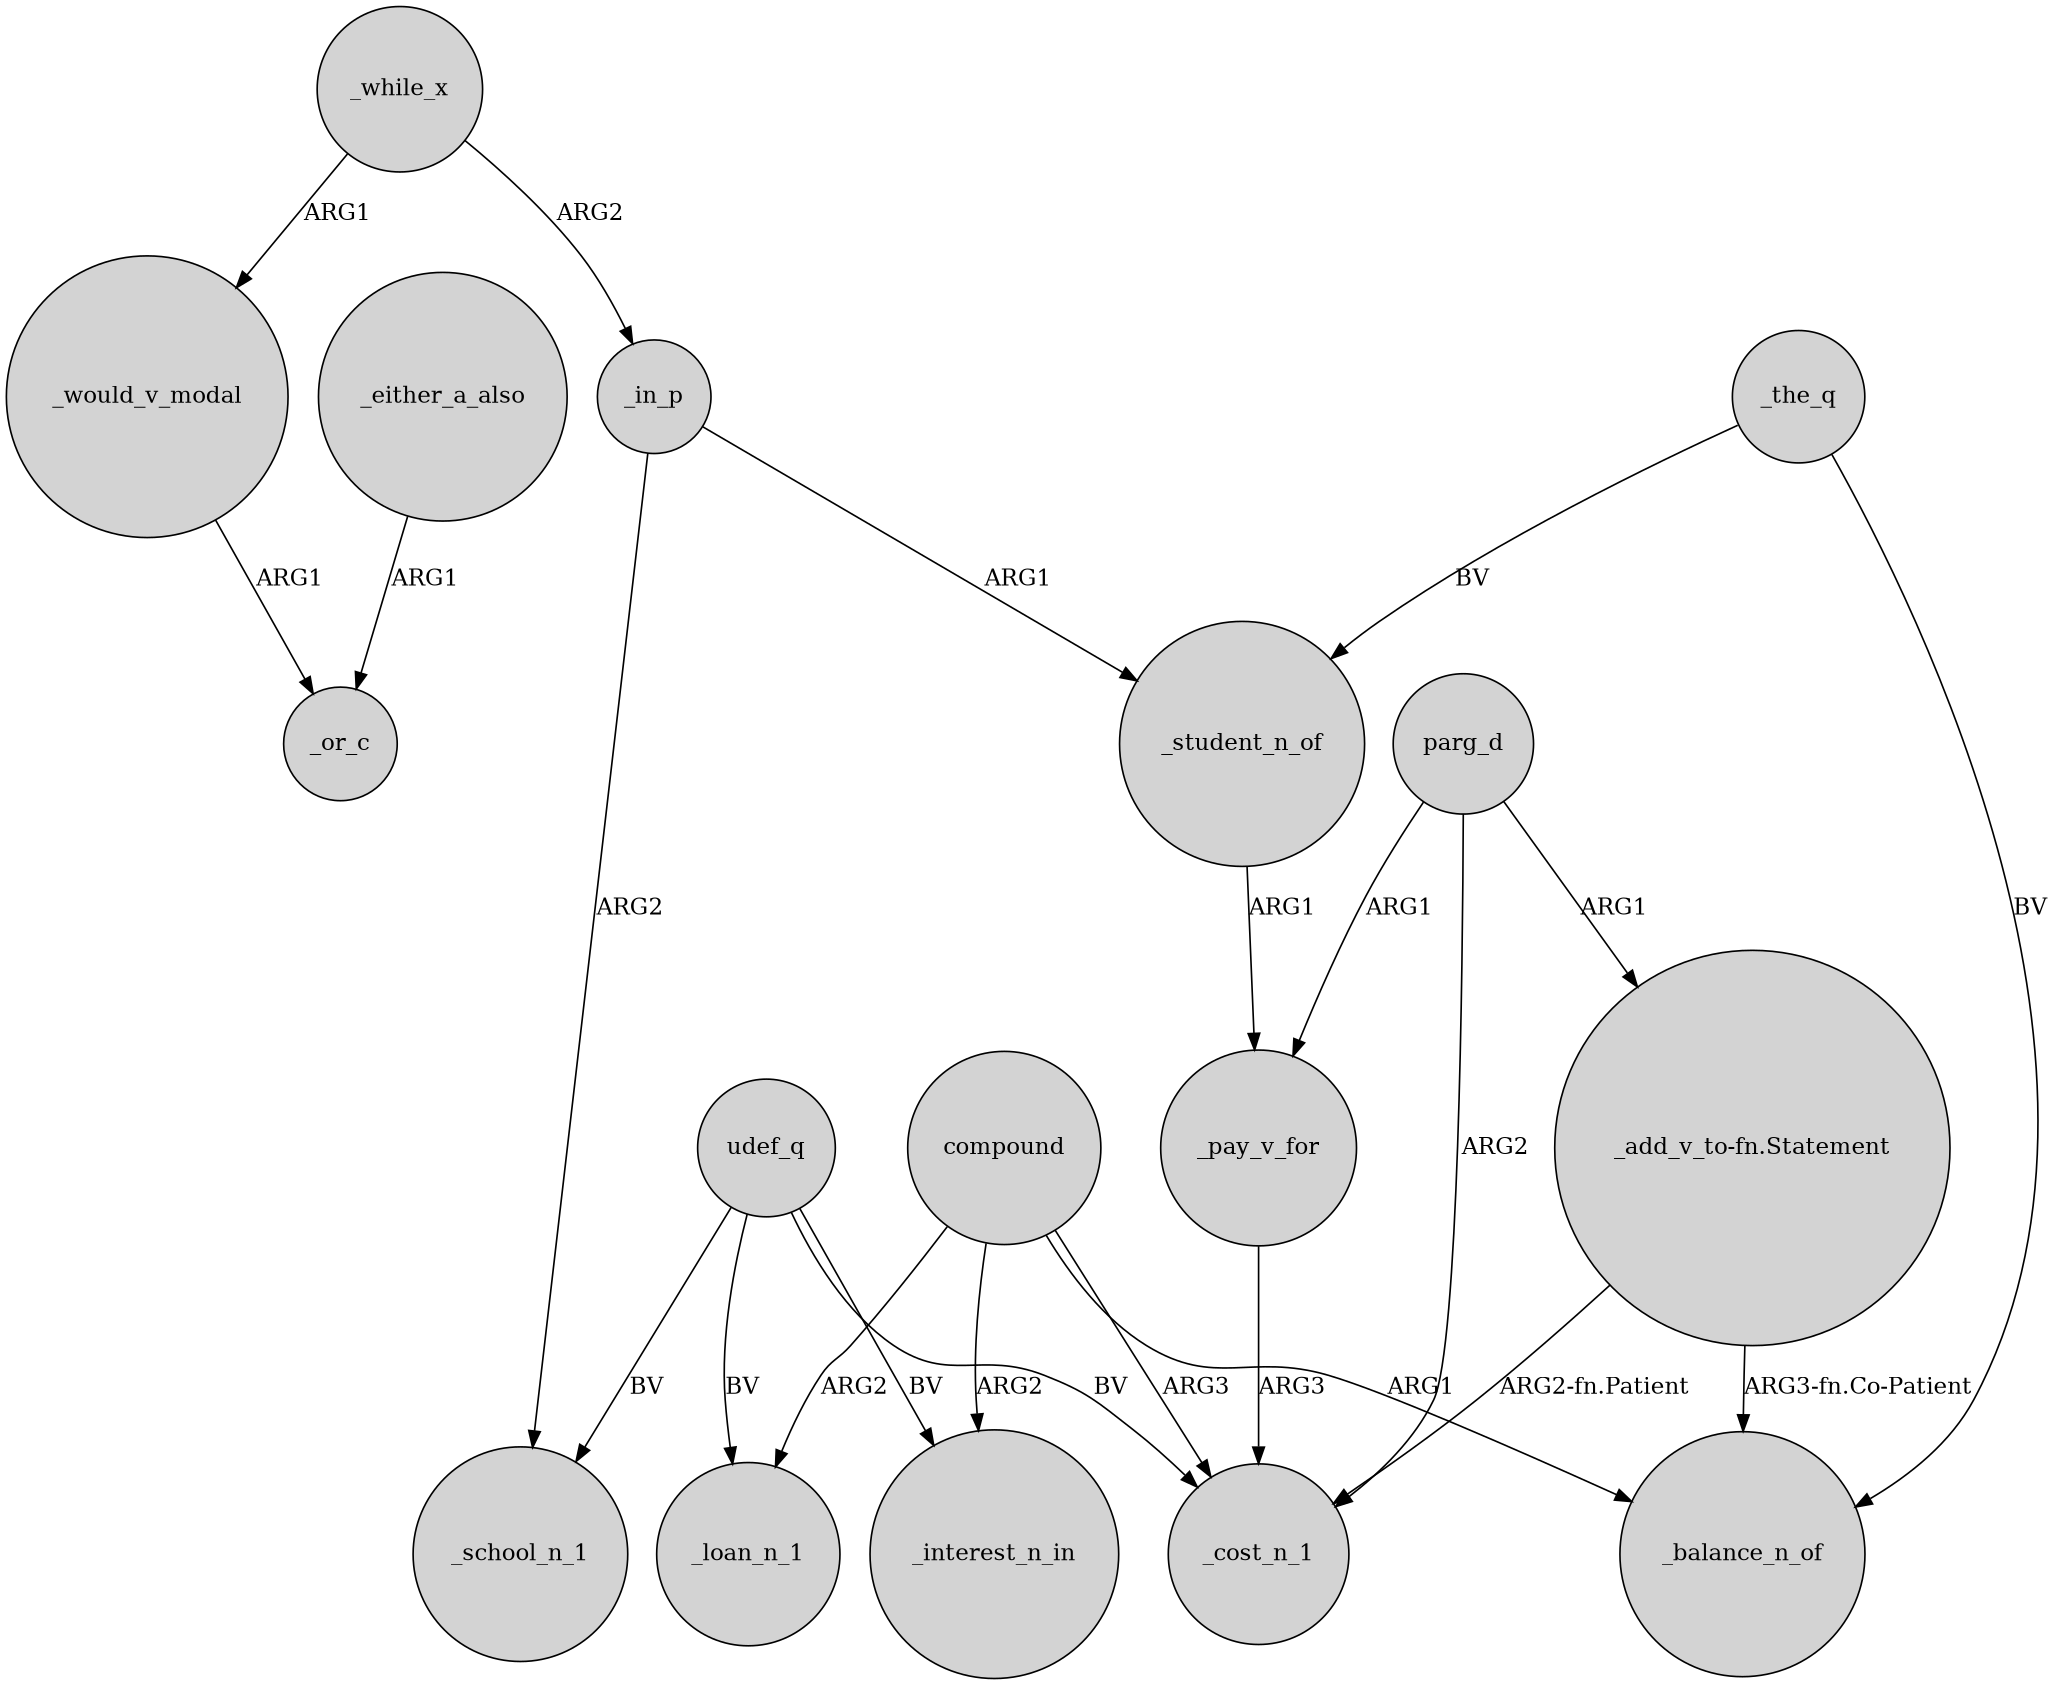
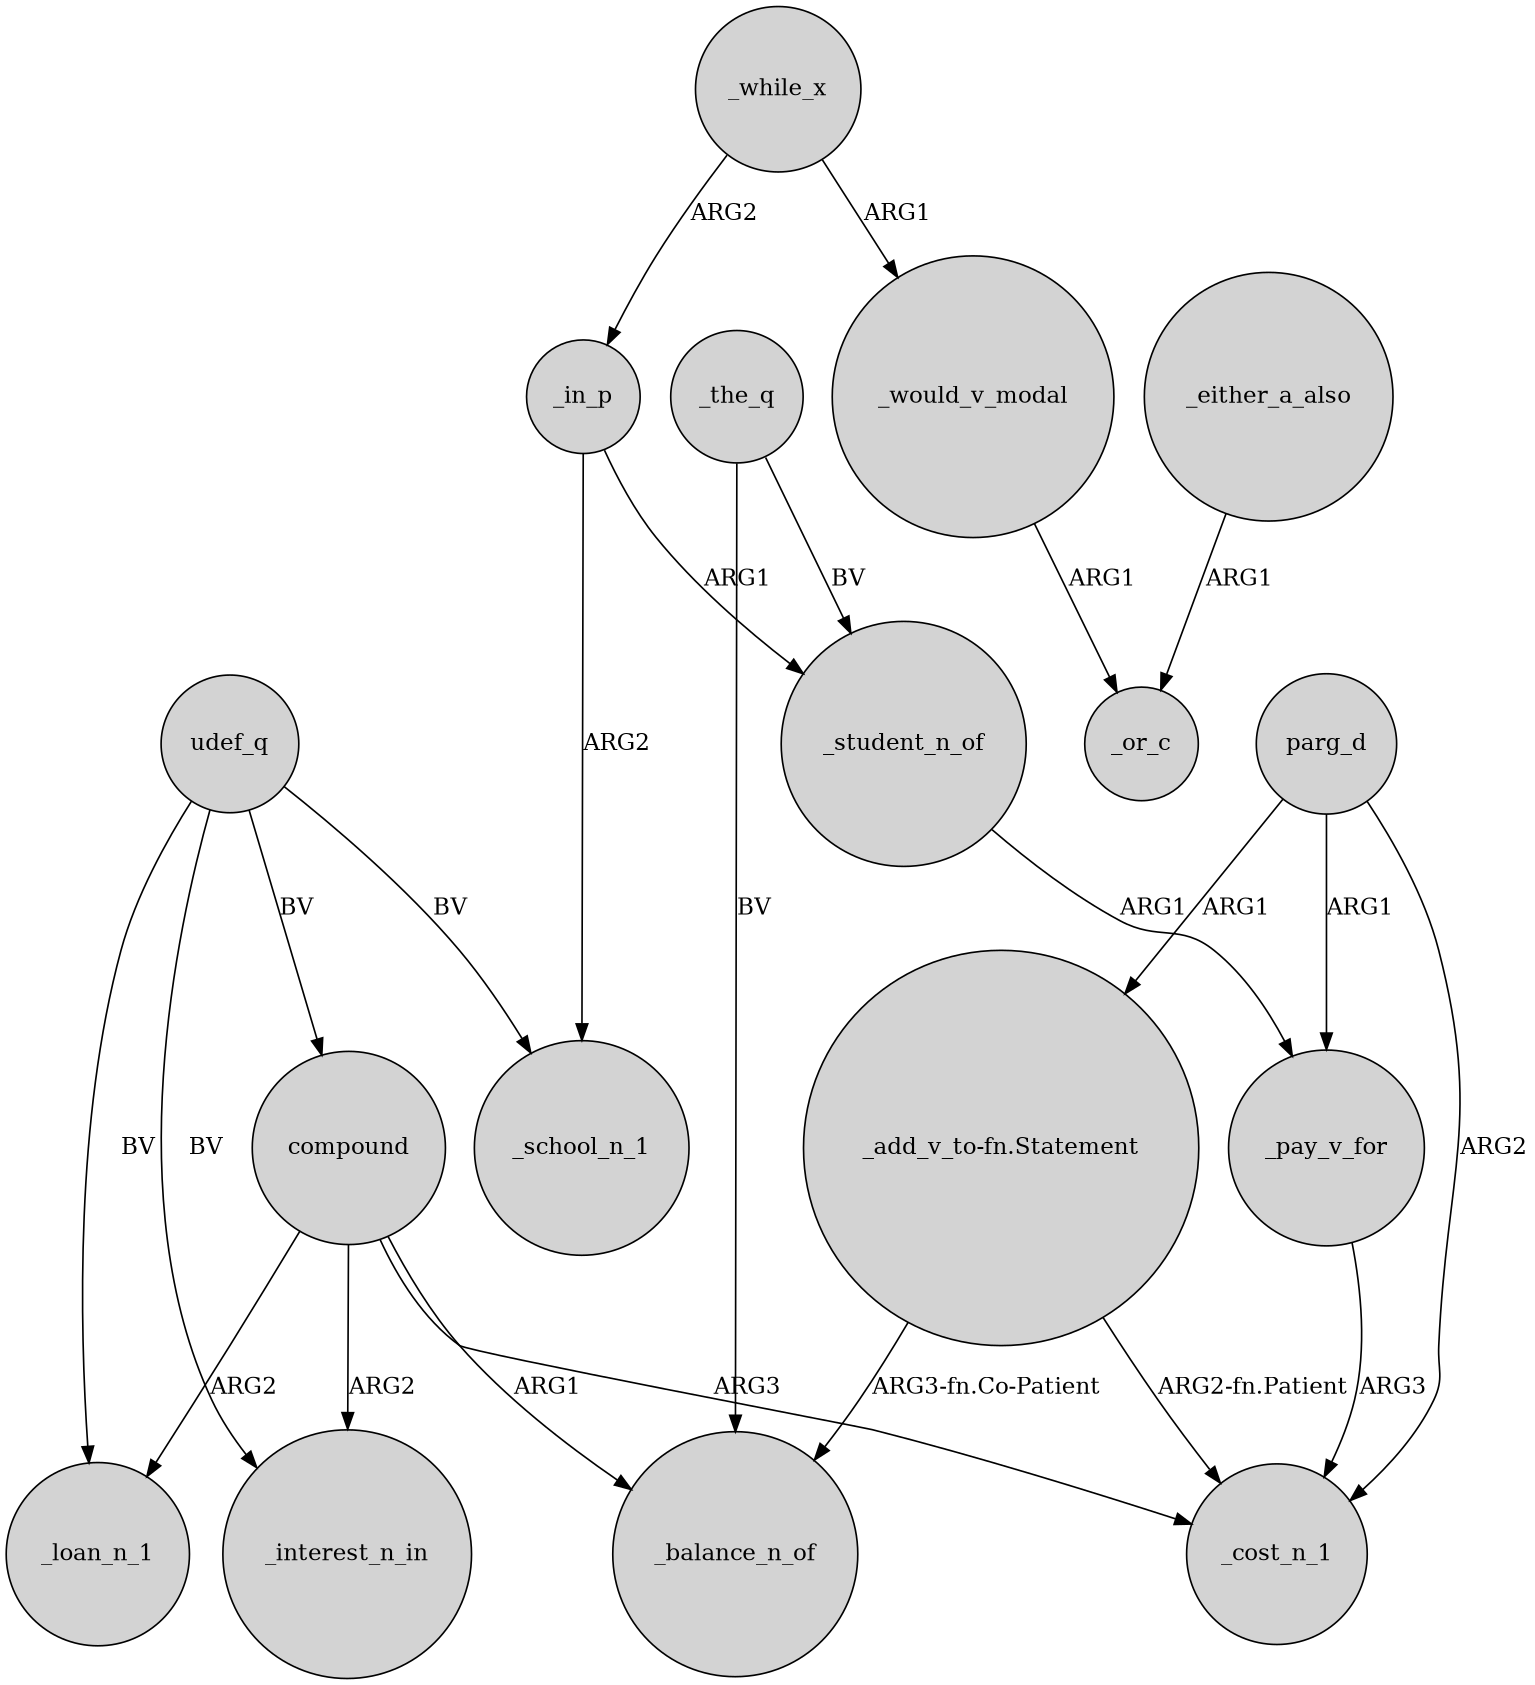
edge "udef_q" -> "_cost_n_1": now "udef_q" -> "compound"
